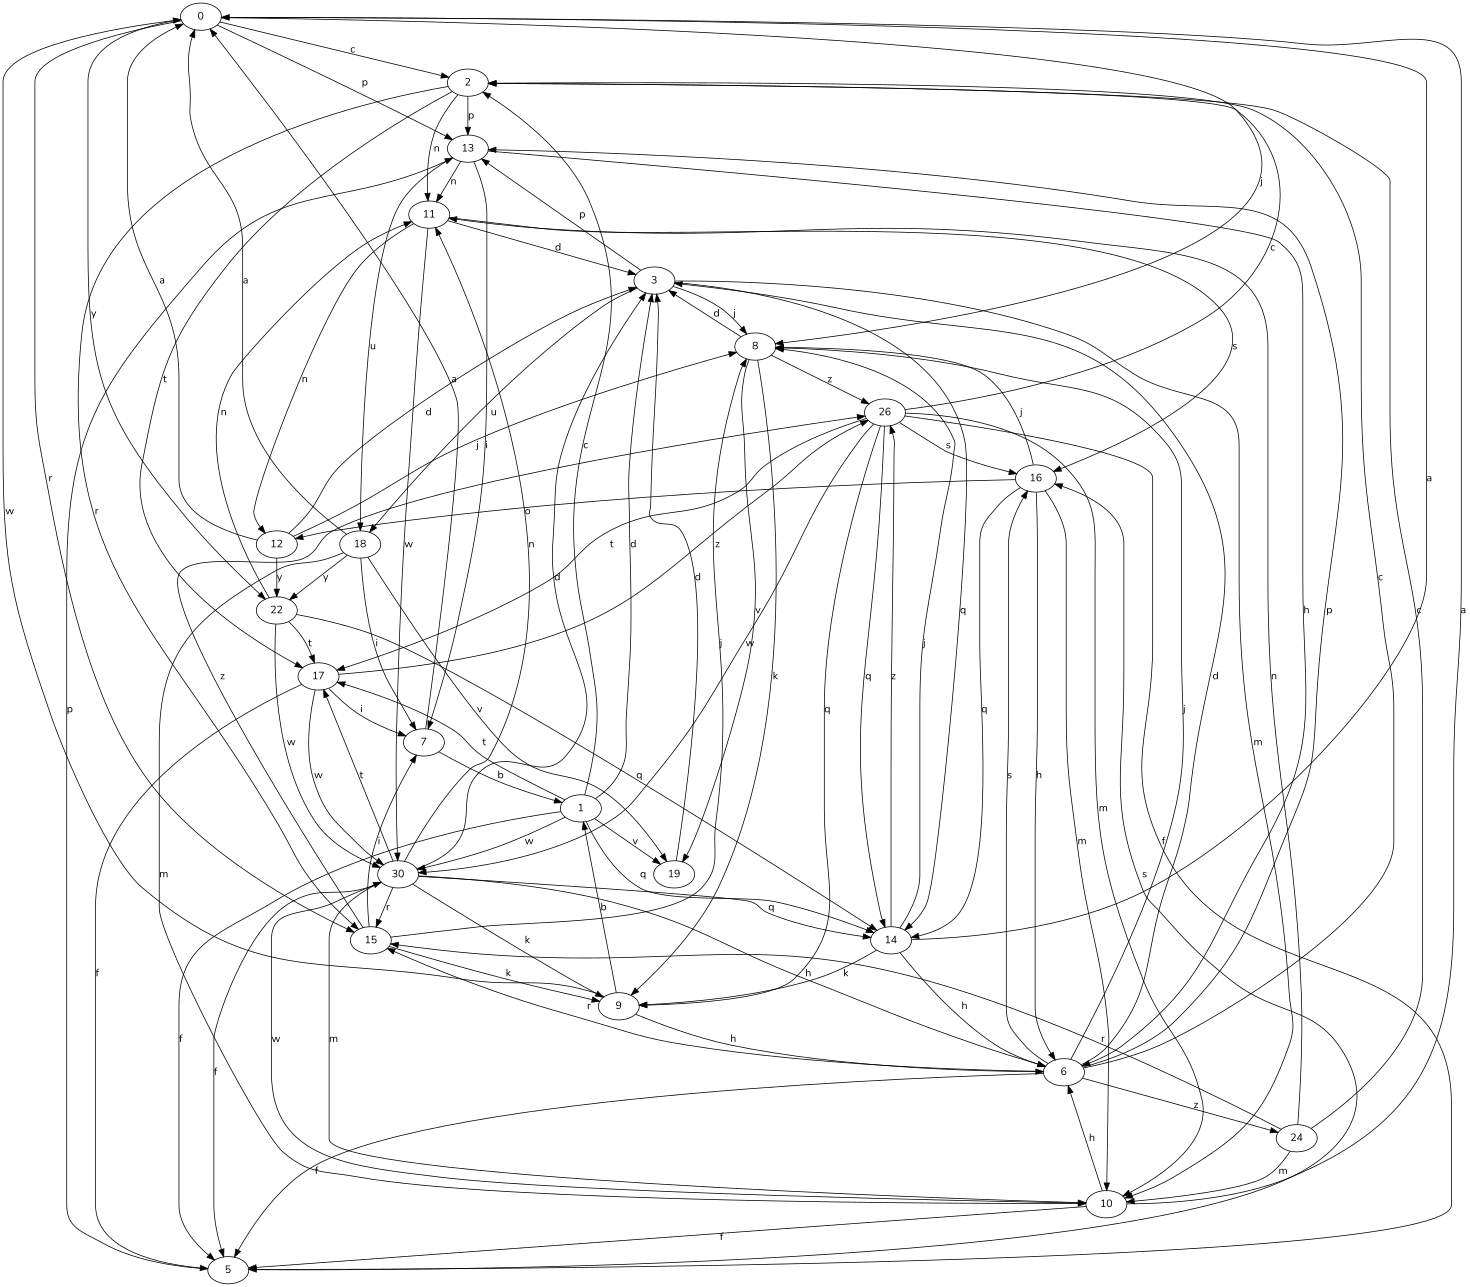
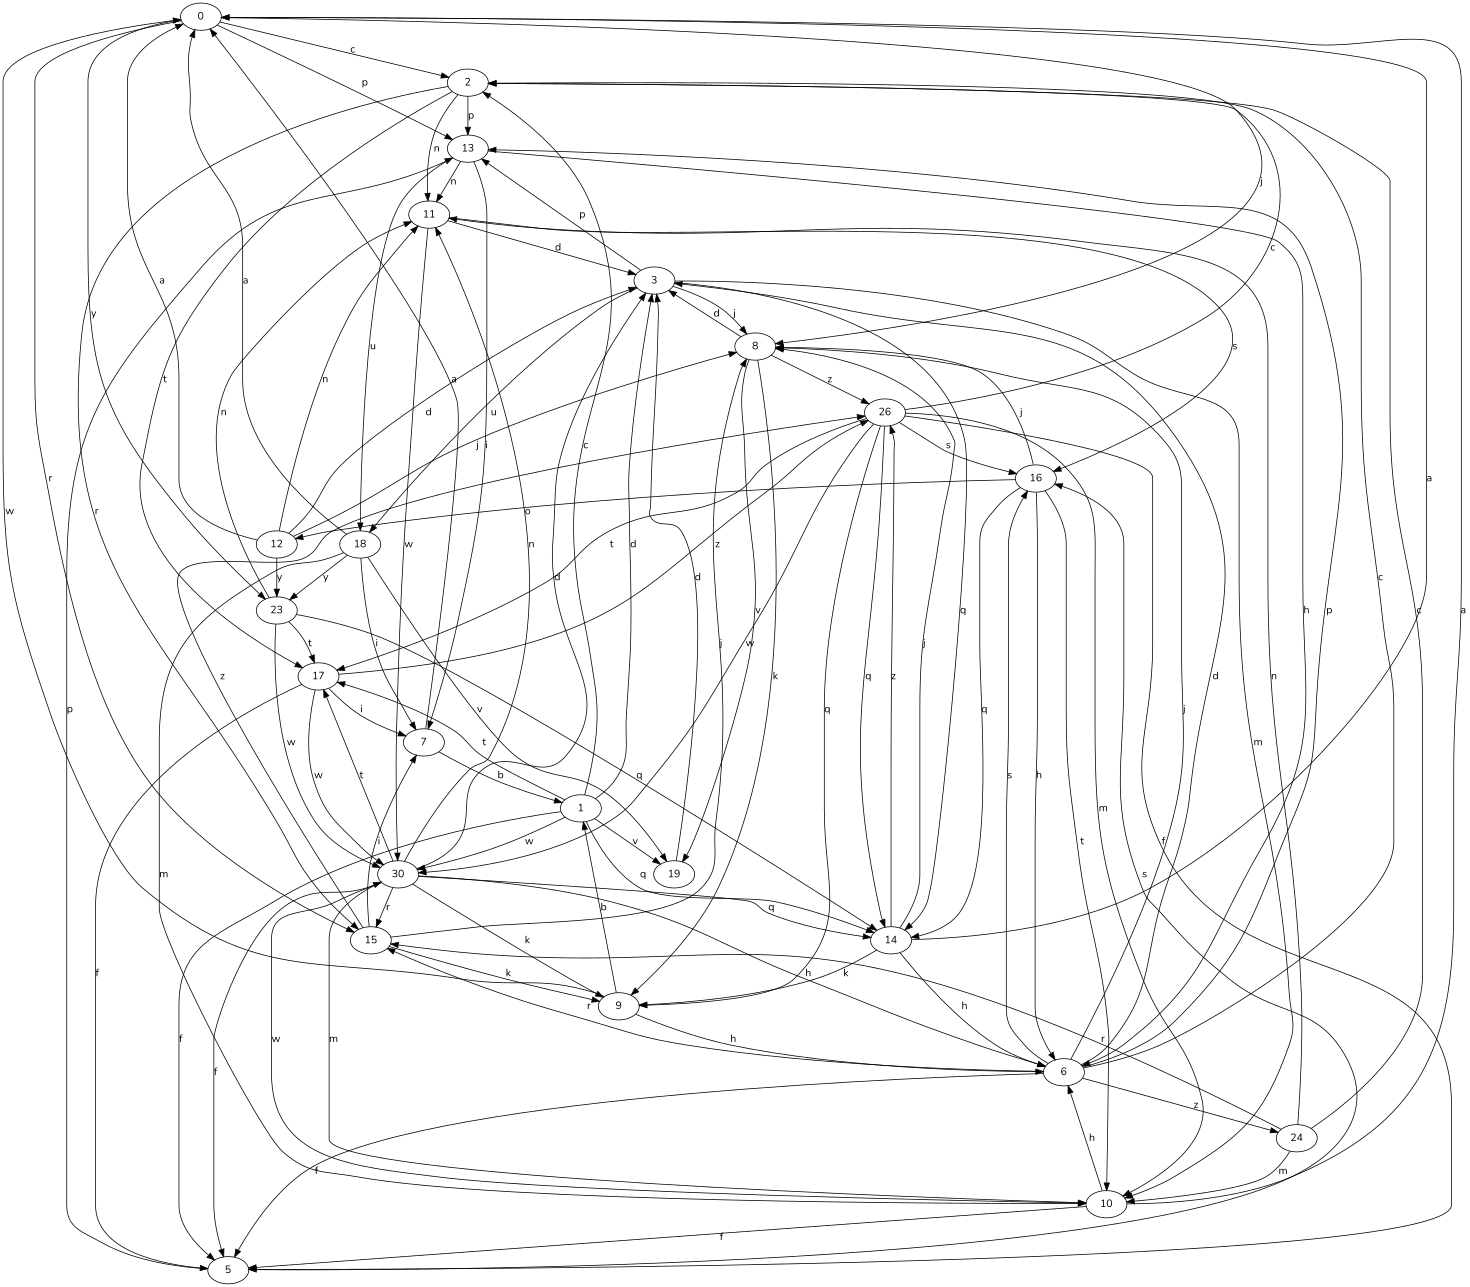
edge "11" -> "12": reversed
node "22": label "22" -> "23"
edge "16" -> "10": label "m" -> "t"
